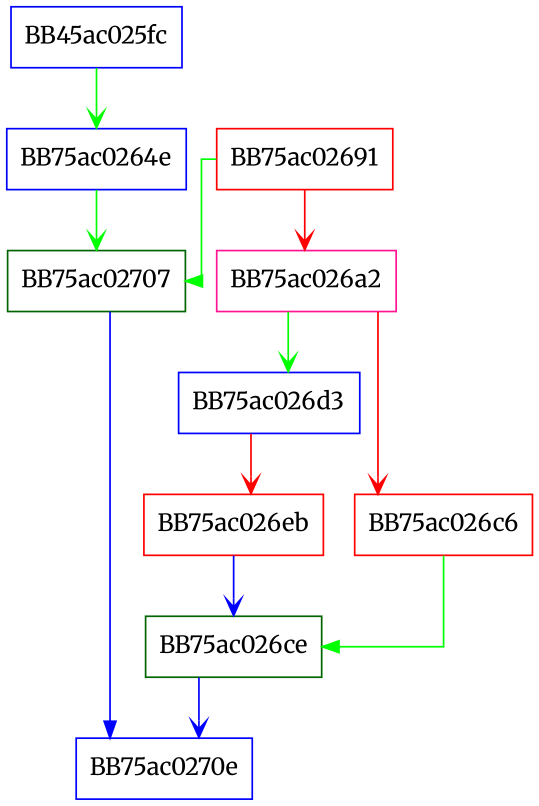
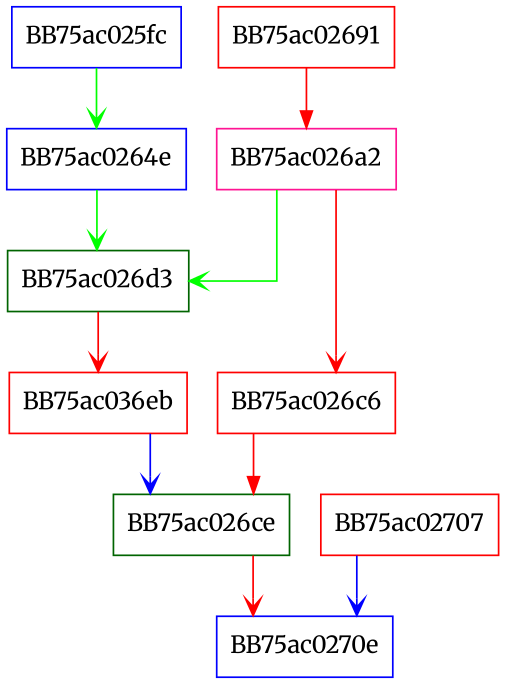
node "BB45ac025fc": label "BB45ac025fc" -> "BB75ac025fc"
edge "BB75ac0264e" -> "BB75ac02707": now "BB75ac0264e" -> "BB75ac026d3"
edge "BB75ac02691" -> "BB75ac026a2": arrowhead vee -> normal
edge "BB75ac02691" -> "BB75ac02707": removed
node "BB75ac02707": color darkgreen -> red
node "BB75ac026d3": color blue -> darkgreen
edge "BB75ac02707" -> "BB75ac0270e": arrowhead normal -> vee
node "BB75ac026eb": label "BB75ac026eb" -> "BB75ac036eb"
edge "BB75ac026c6" -> "BB75ac026ce": color green -> red
edge "BB75ac026ce" -> "BB75ac0270e": color blue -> red
